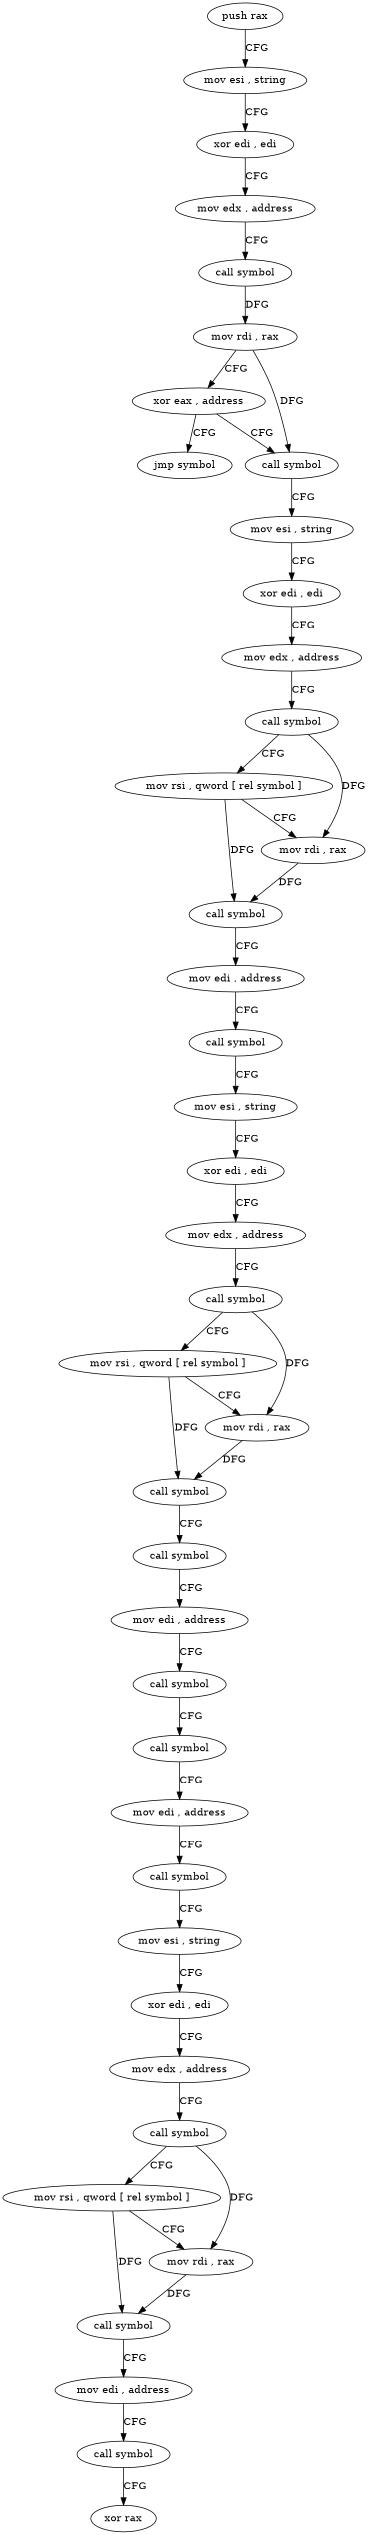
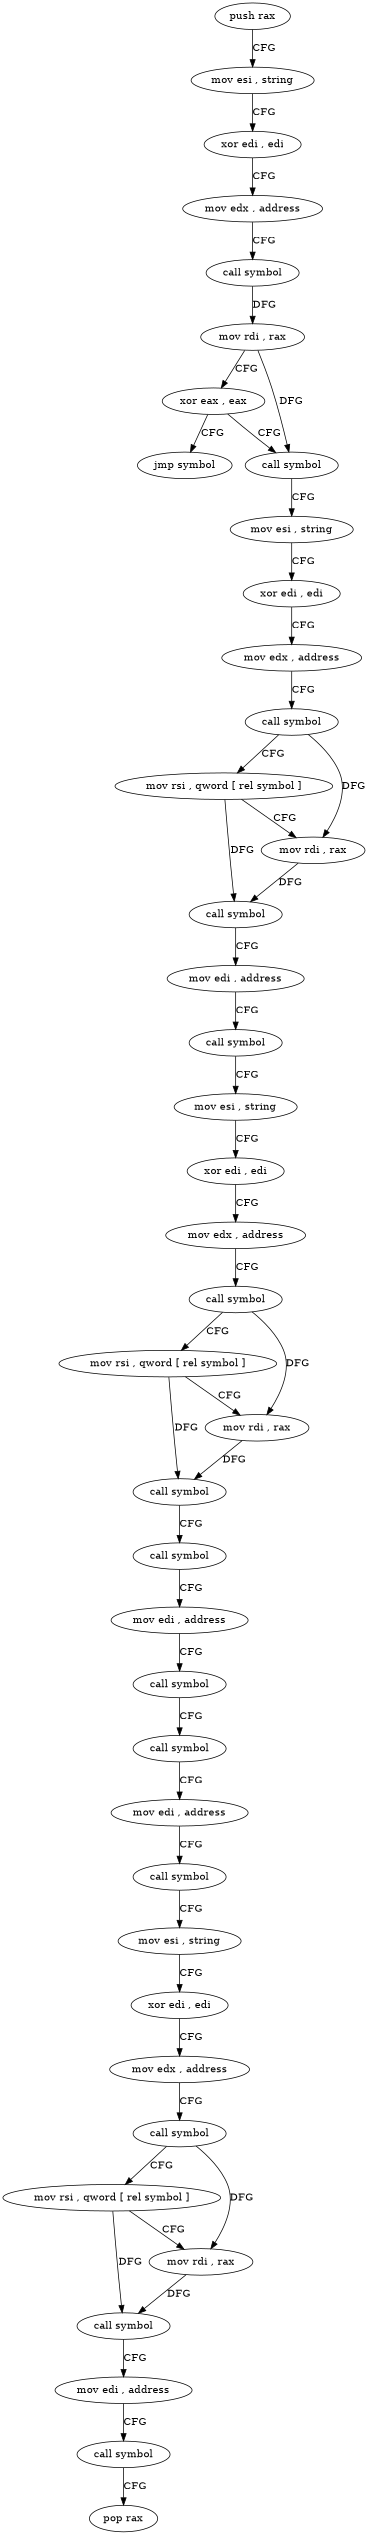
node "xor eax , address": label "xor eax , address" -> "xor eax , eax"
node "xor rax": label "xor rax" -> "pop rax"
